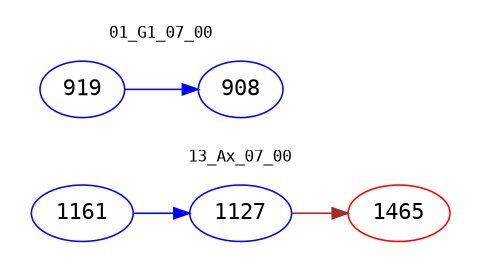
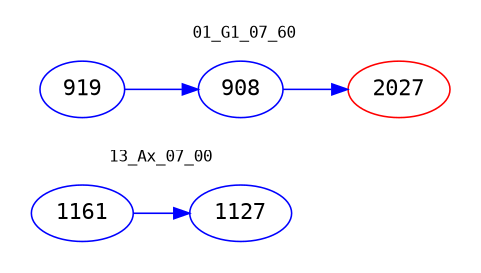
cluster "01_G1_07_00": label "01_G1_07_00" -> "01_G1_07_60"
node "2027": added
node "1465": removed
